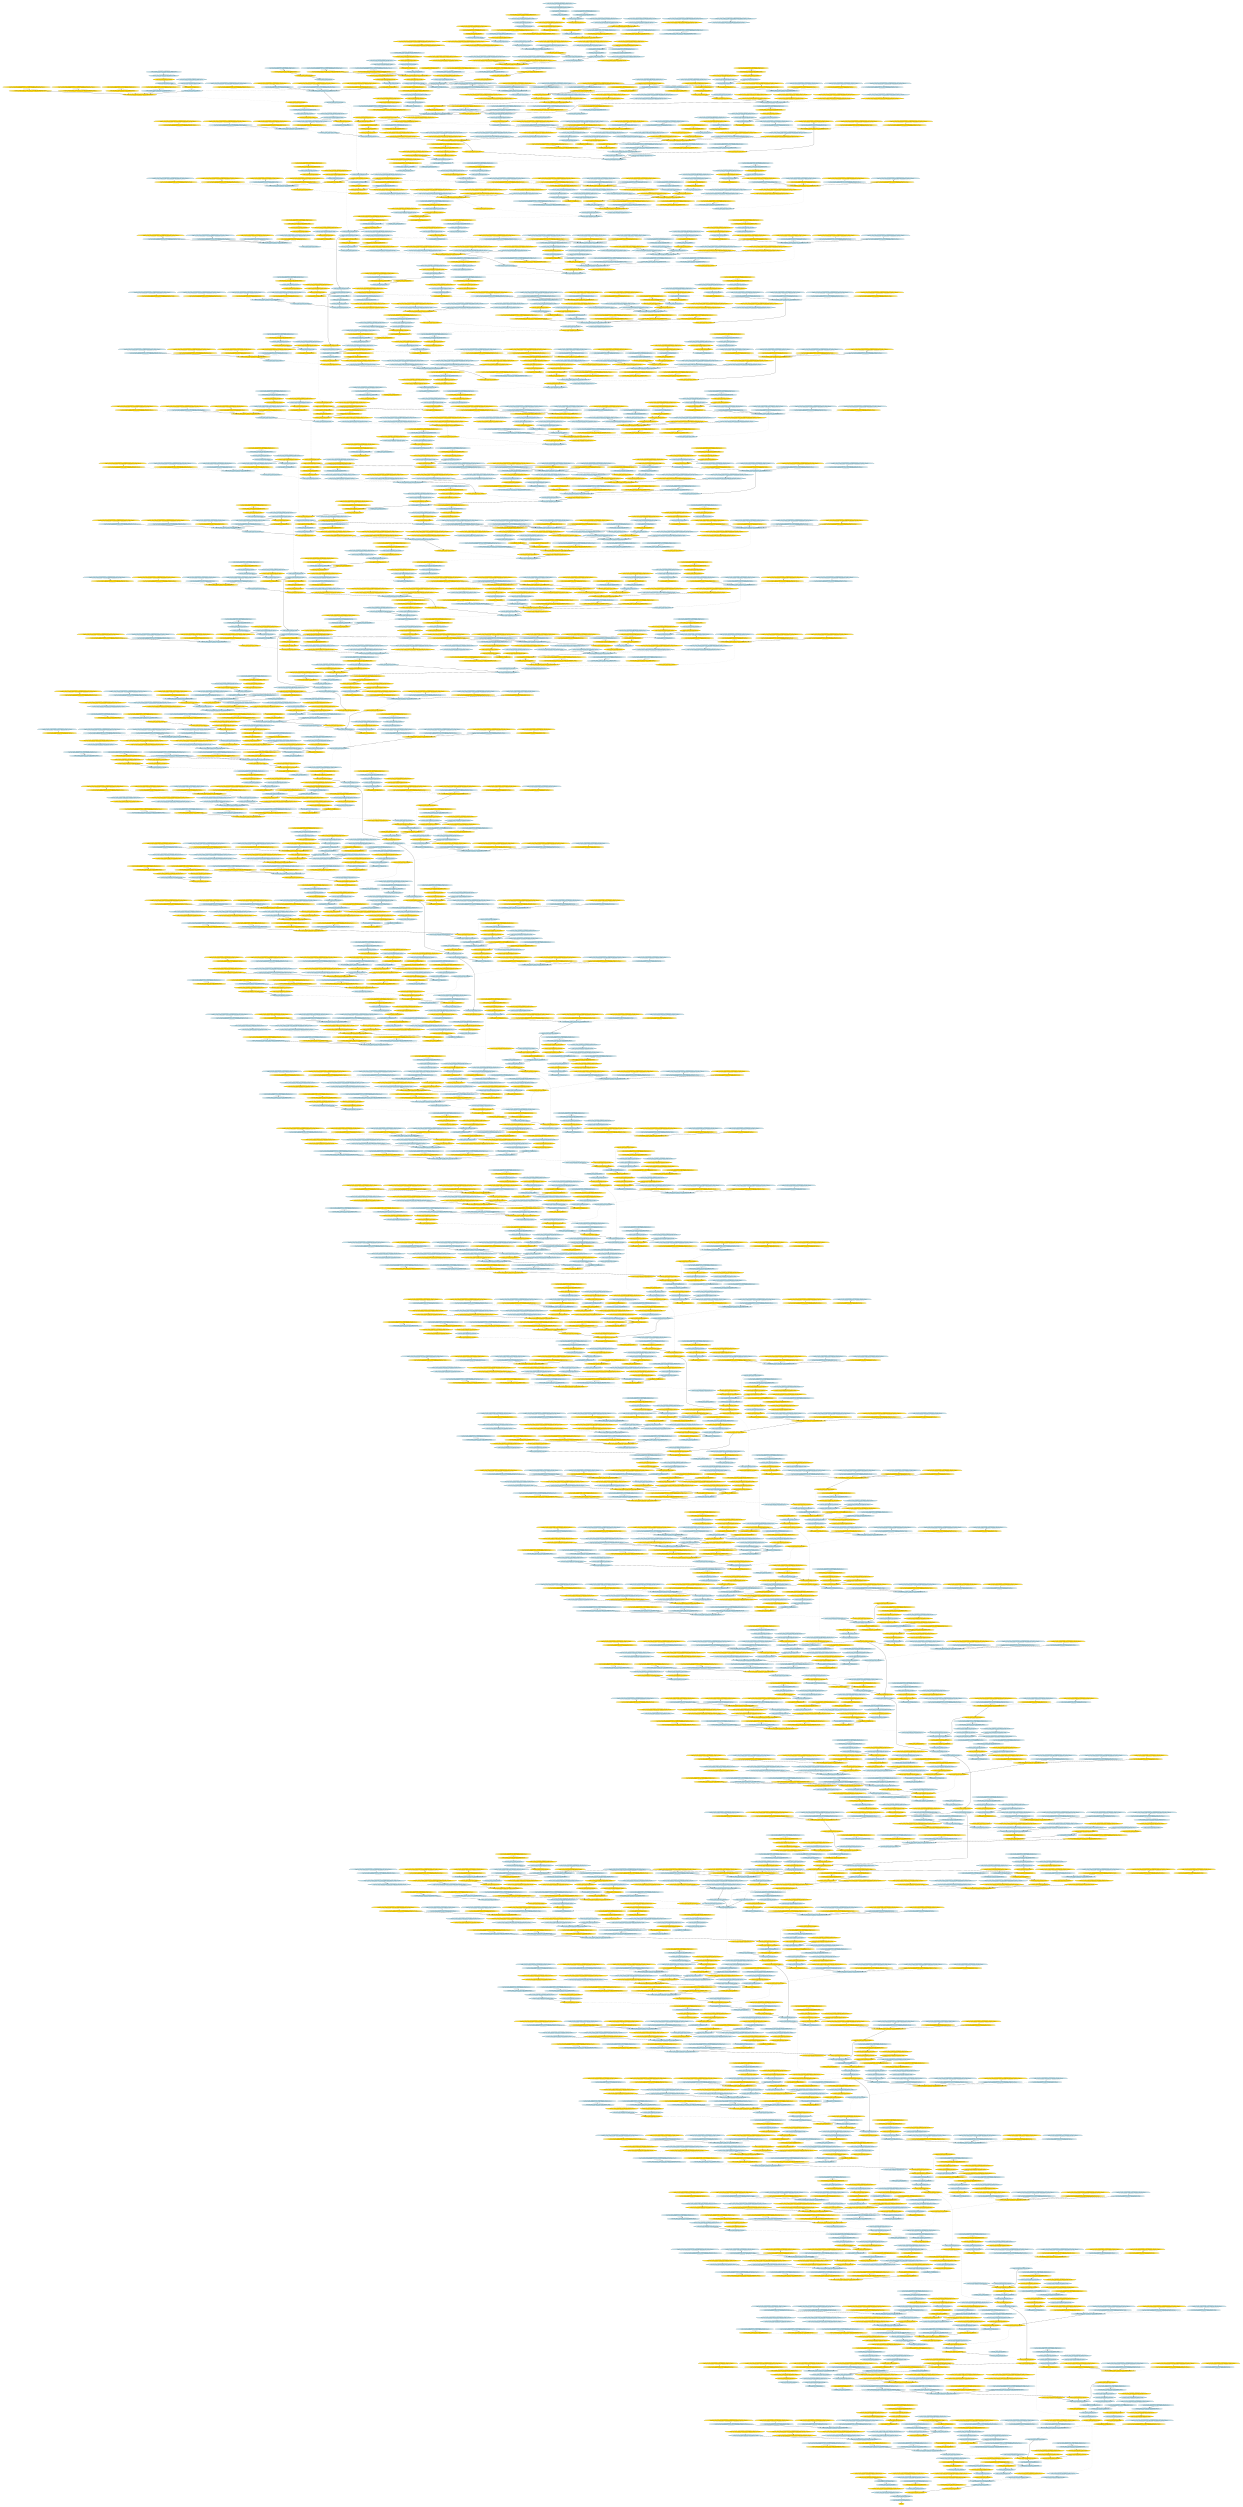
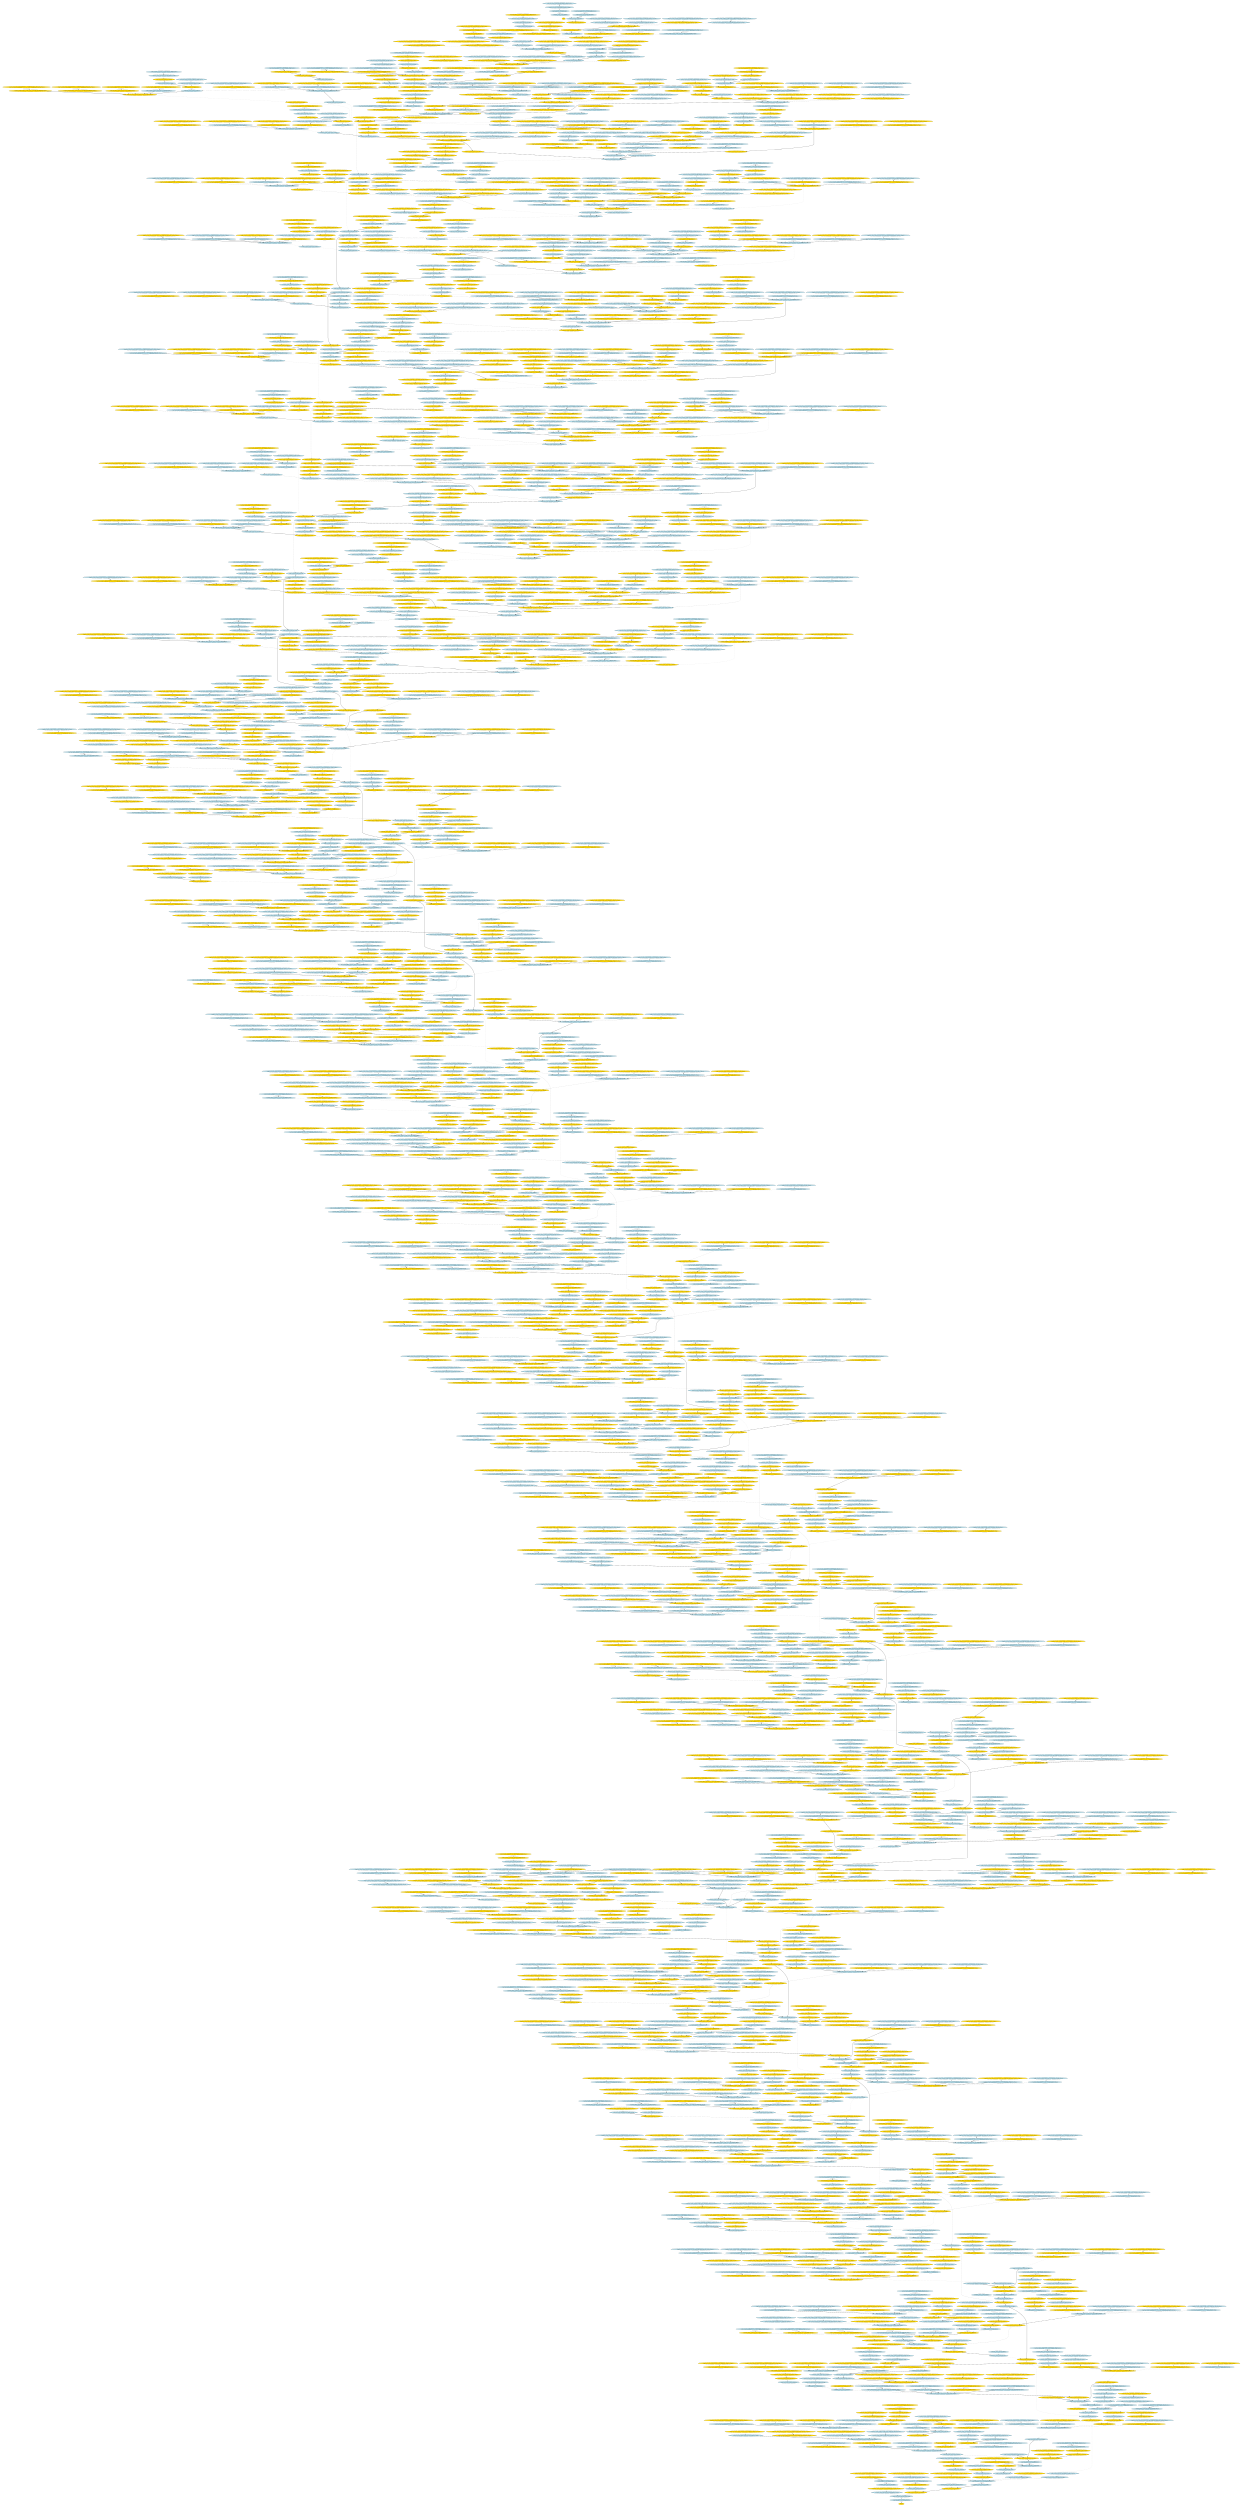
node "inception_resnet_v2/avg_pool/Mean/reduction_indices": fillcolor gold -> lightblue
